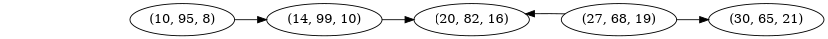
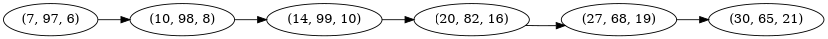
edge "(27, 68, 19)" -> "(20, 82, 16)": reversed
node "(7, 97, 6)": added
node "(10, 95, 8)": label "(10, 95, 8)" -> "(10, 98, 8)"
